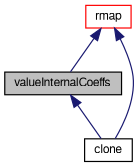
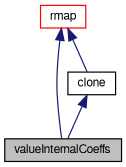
edge "clone" -> "valueInternalCoeffs": reversed
